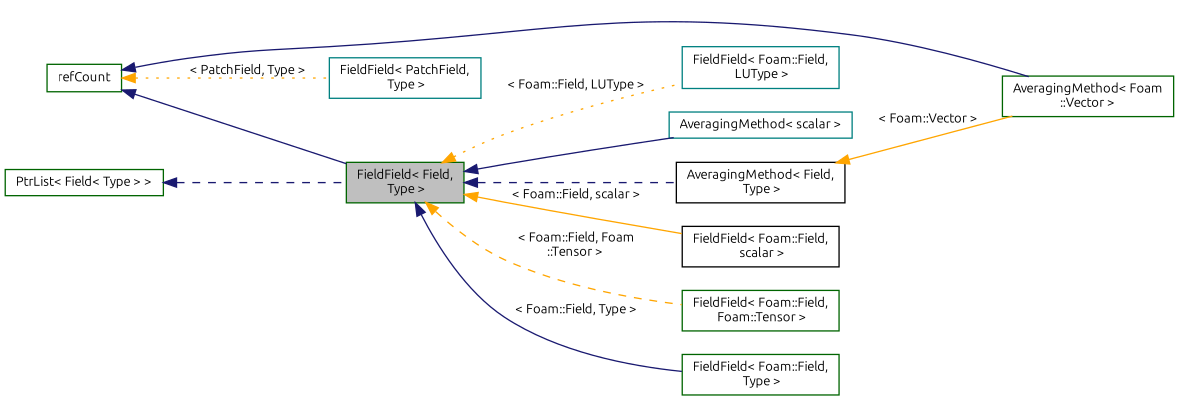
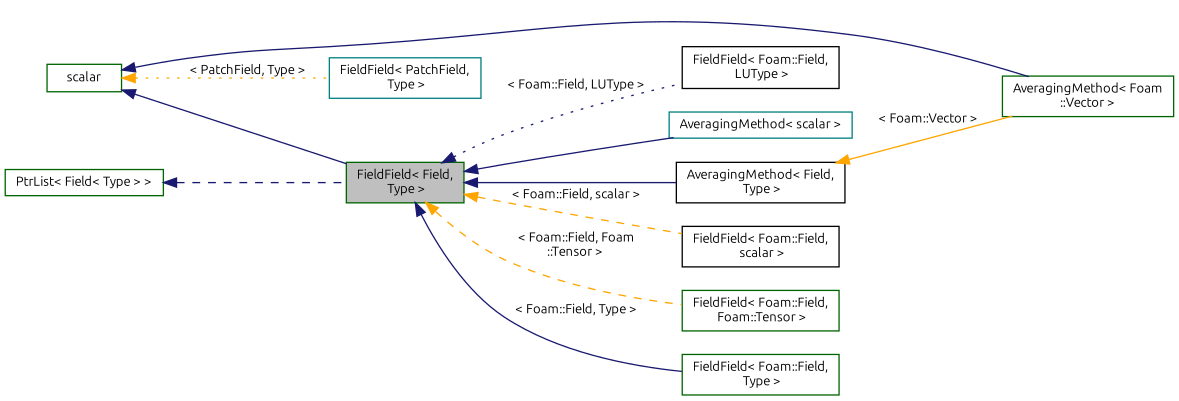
node "FieldField< Foam::Field, LUType >": color teal -> black
node "refCount": label "refCount" -> "scalar"
edge "FieldField< Foam::Field, LUType >" -> "FieldField< Field, Type >": color orange -> midnightblue
edge "AveragingMethod< Field, Type >" -> "FieldField< Field, Type >": style dashed -> solid
edge "FieldField< Foam::Field, scalar >" -> "FieldField< Field, Type >": style solid -> dashed
